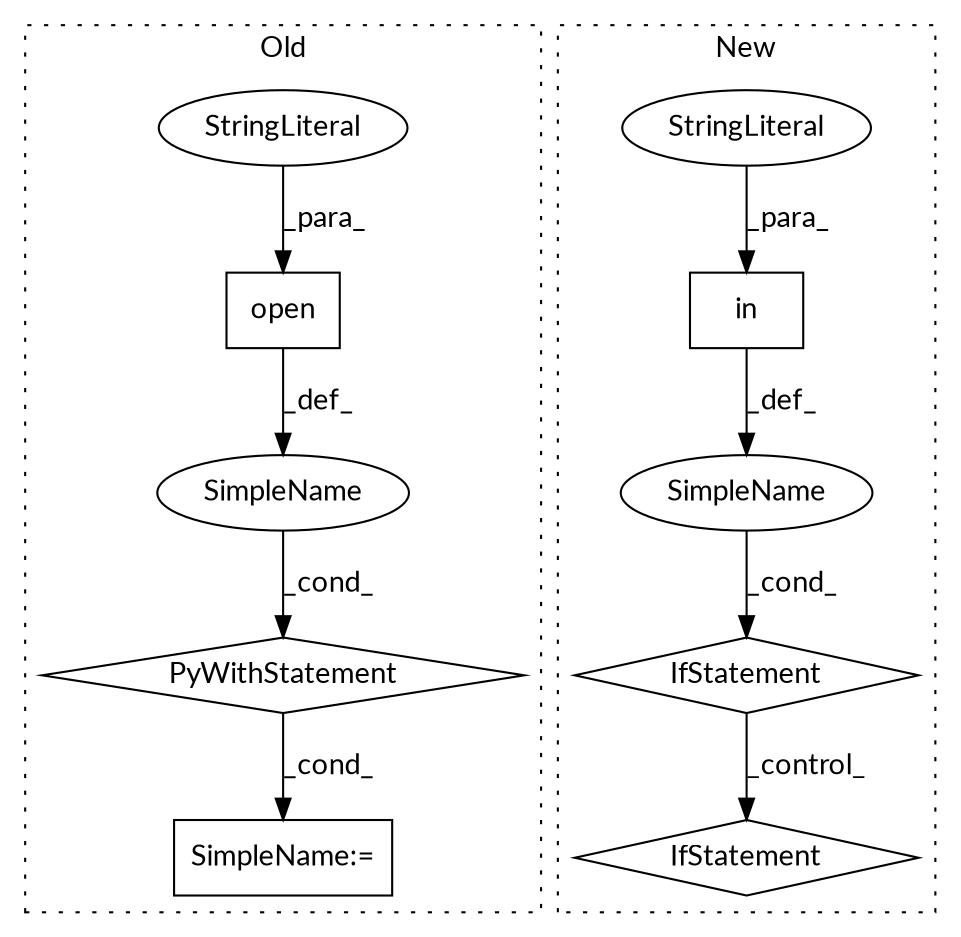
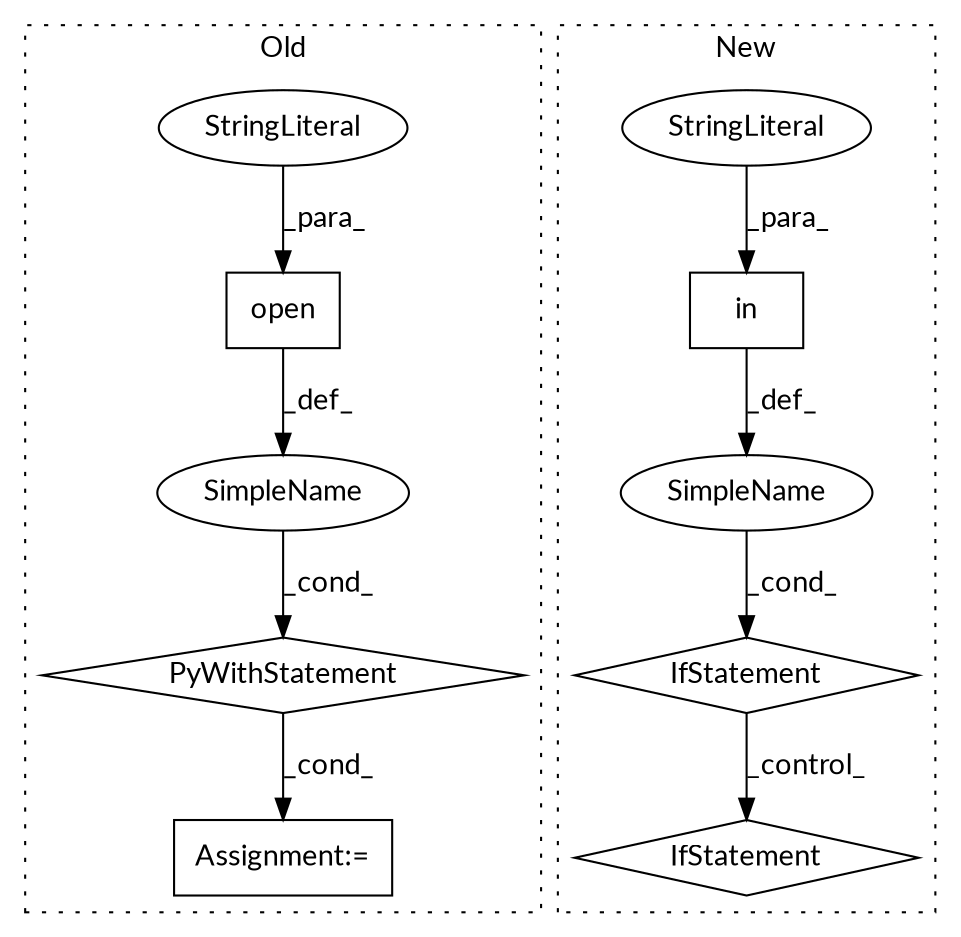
node "SimpleName:=": label "SimpleName:=" -> "Assignment:="
